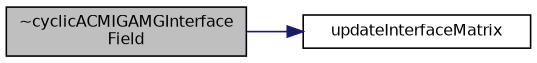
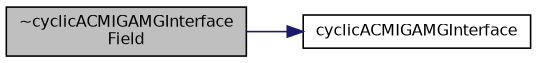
node "updateInterfaceMatrix": label "updateInterfaceMatrix" -> "cyclicACMIGAMGInterface"
